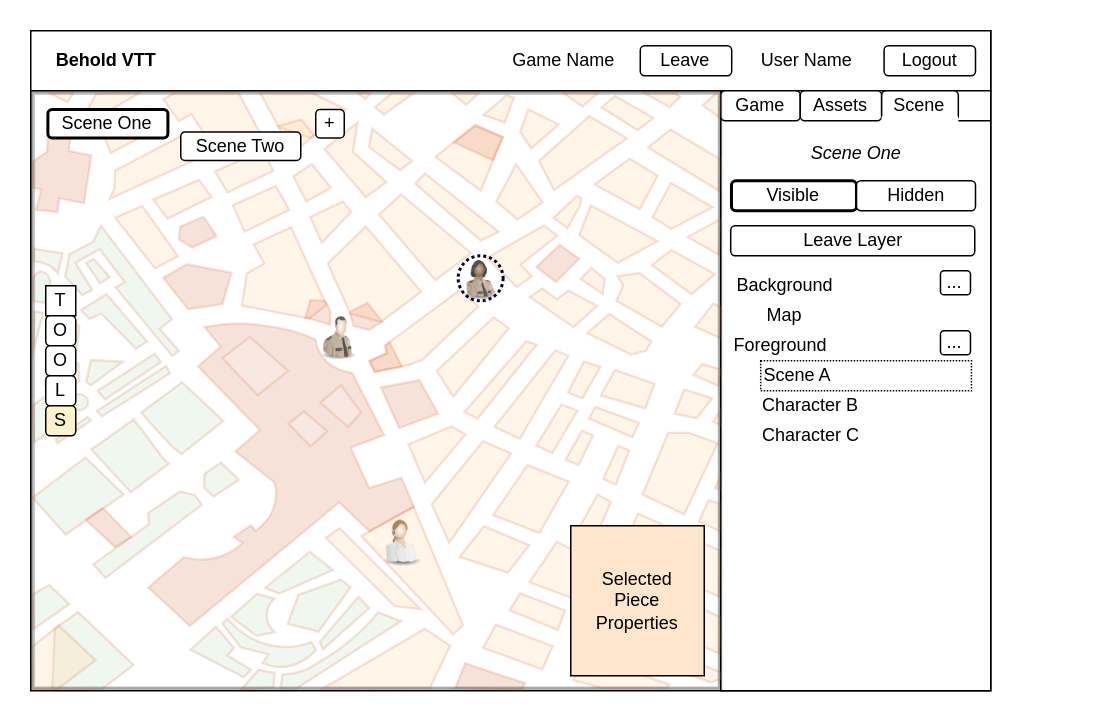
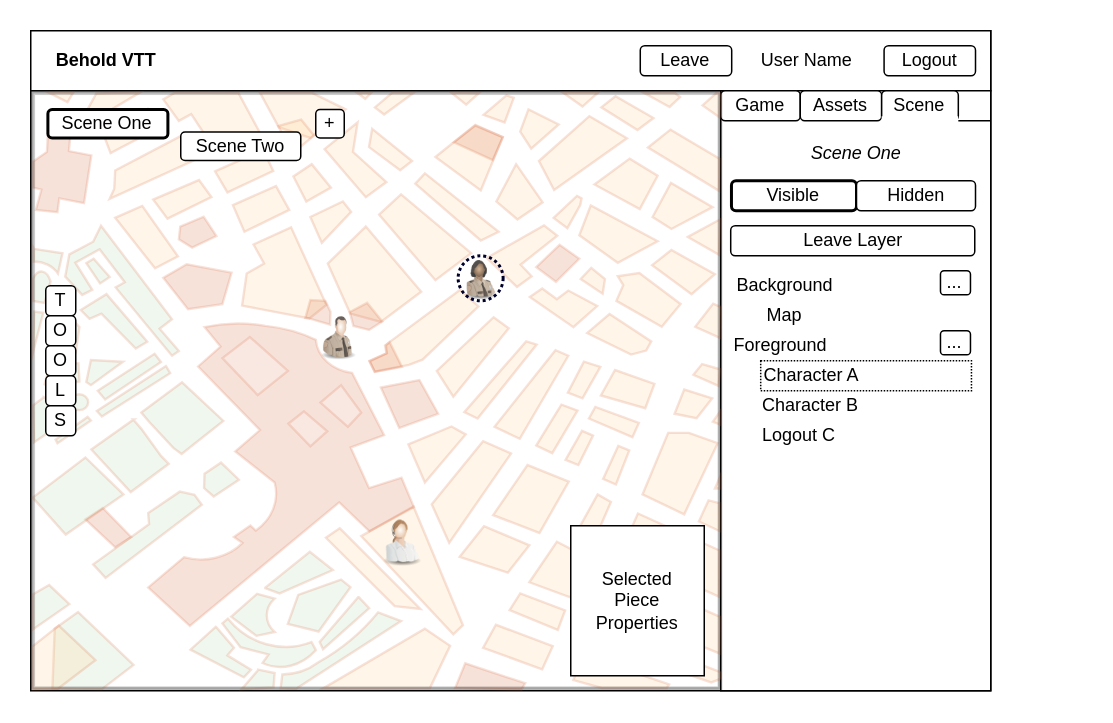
node "Game Name": removed
node "T": shape rectangle -> rounded rectangle
node "Scene A": label "Scene A" -> "Character A"
node "S": fillcolor #fff2cc -> #ffffff
node "Character C": label "Character C" -> "Logout C"
node "Selected Piece Properties": fillcolor #ffe6cc -> #ffffff
